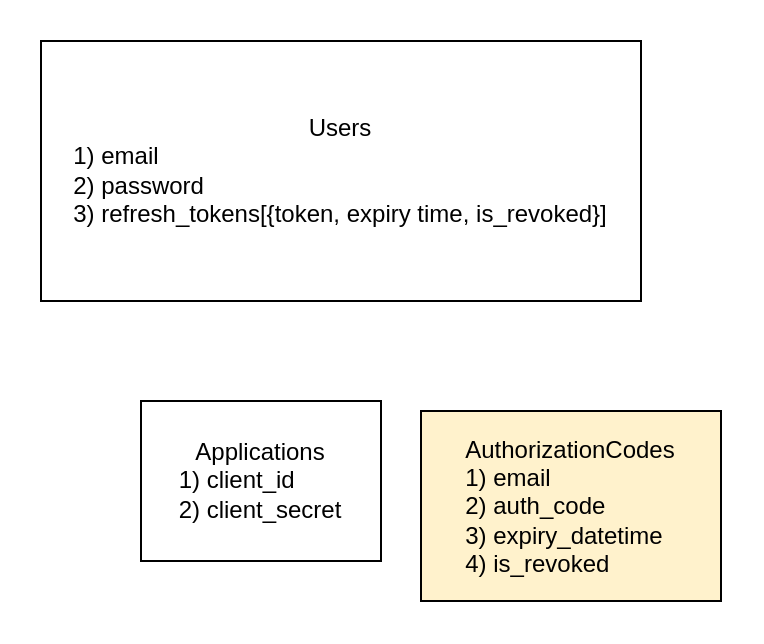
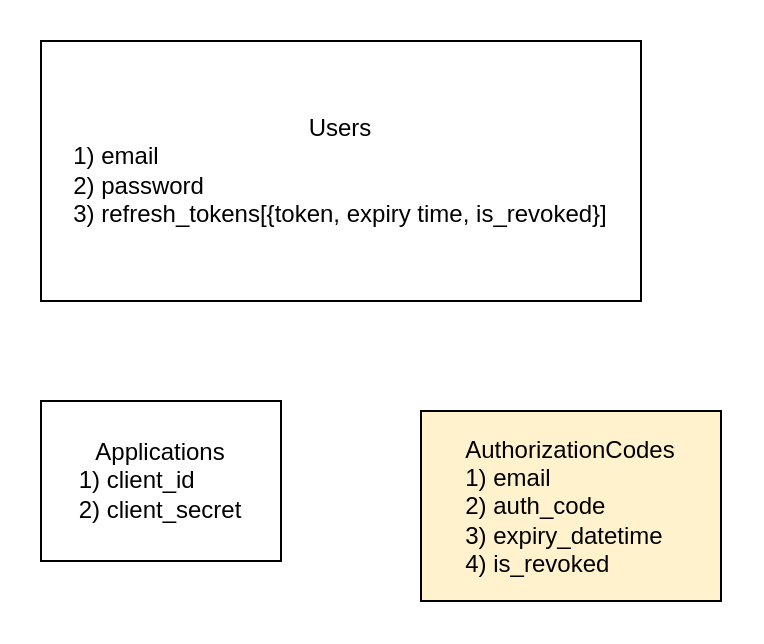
node "Applications 1) client_id 2) client_secret": moved (261, 481) -> (161, 481)
